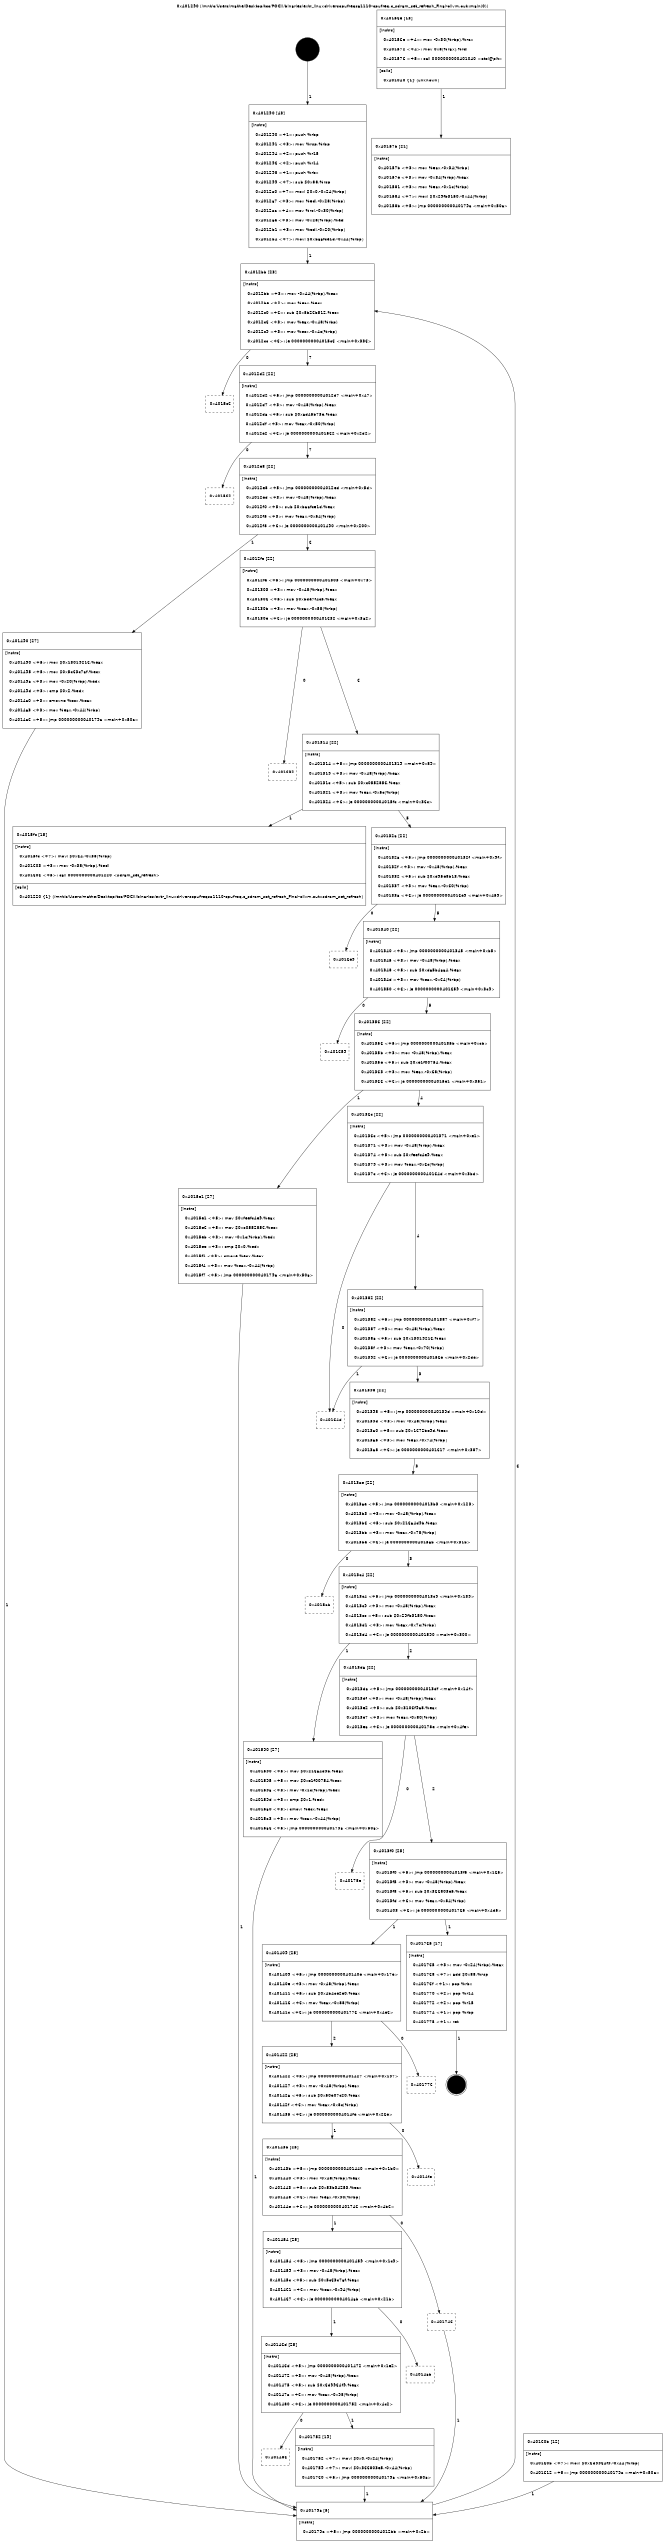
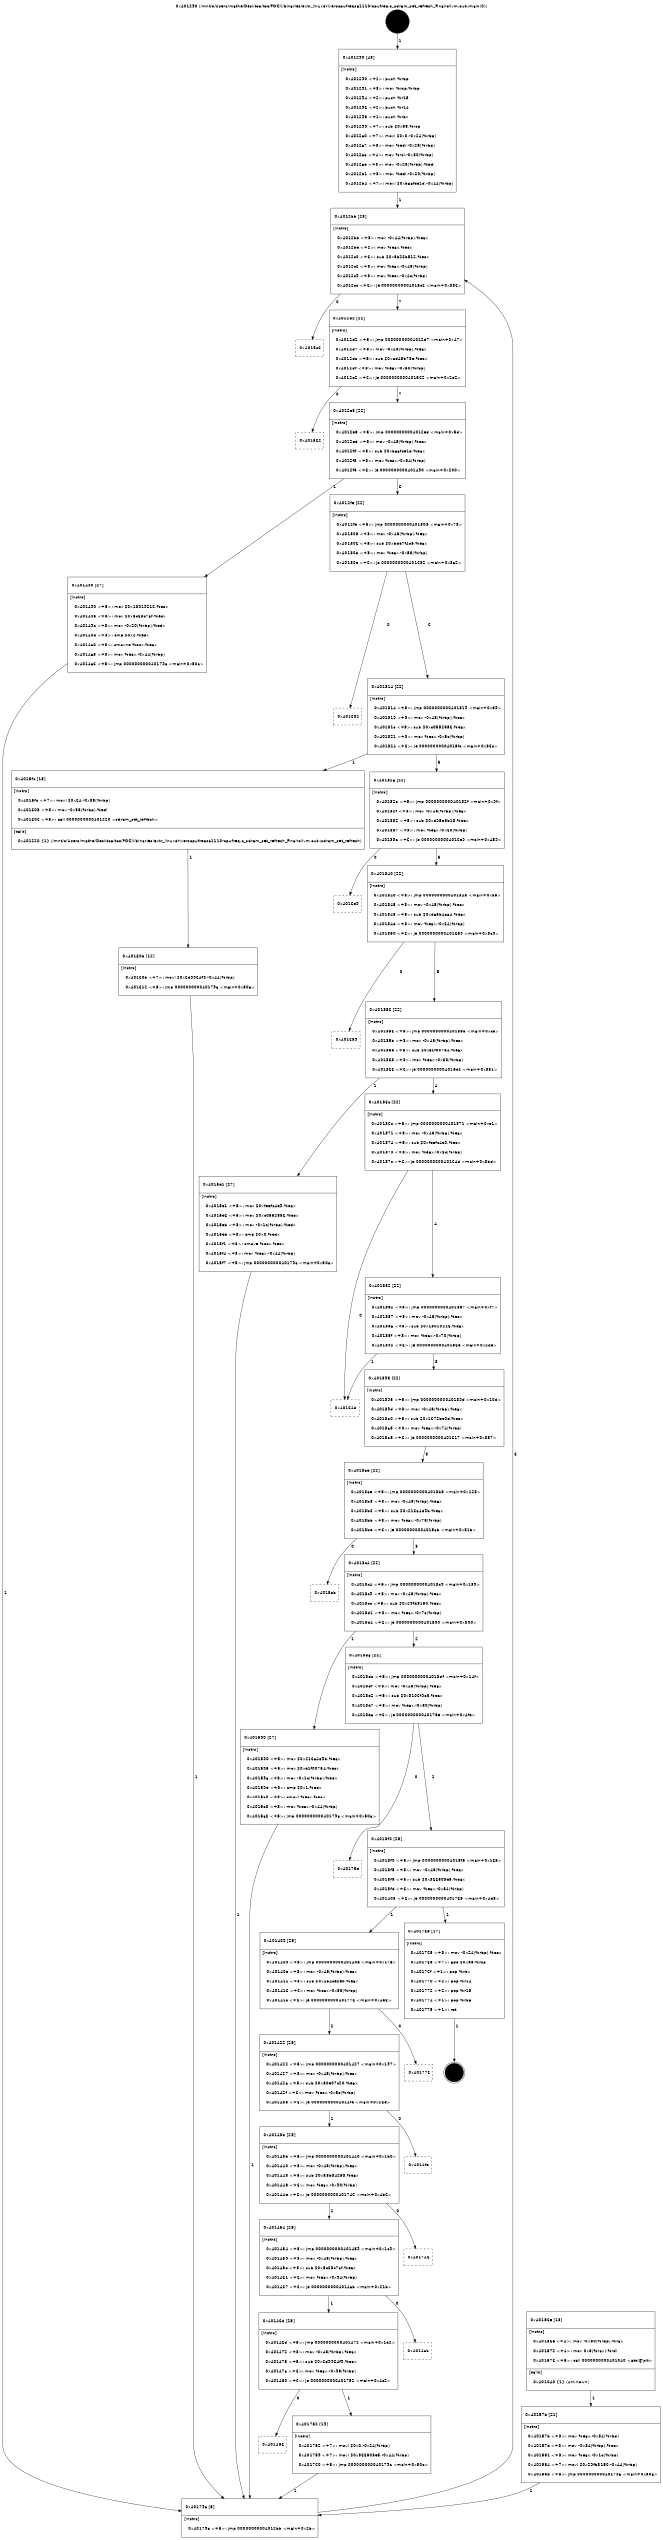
edge "0x4015fc [15]" -> "0x40160b [12]": added, label "1"
edge "0x401746" -> "0x40179a [5]": now "0x40157b [21]" -> "0x40179a [5]"
